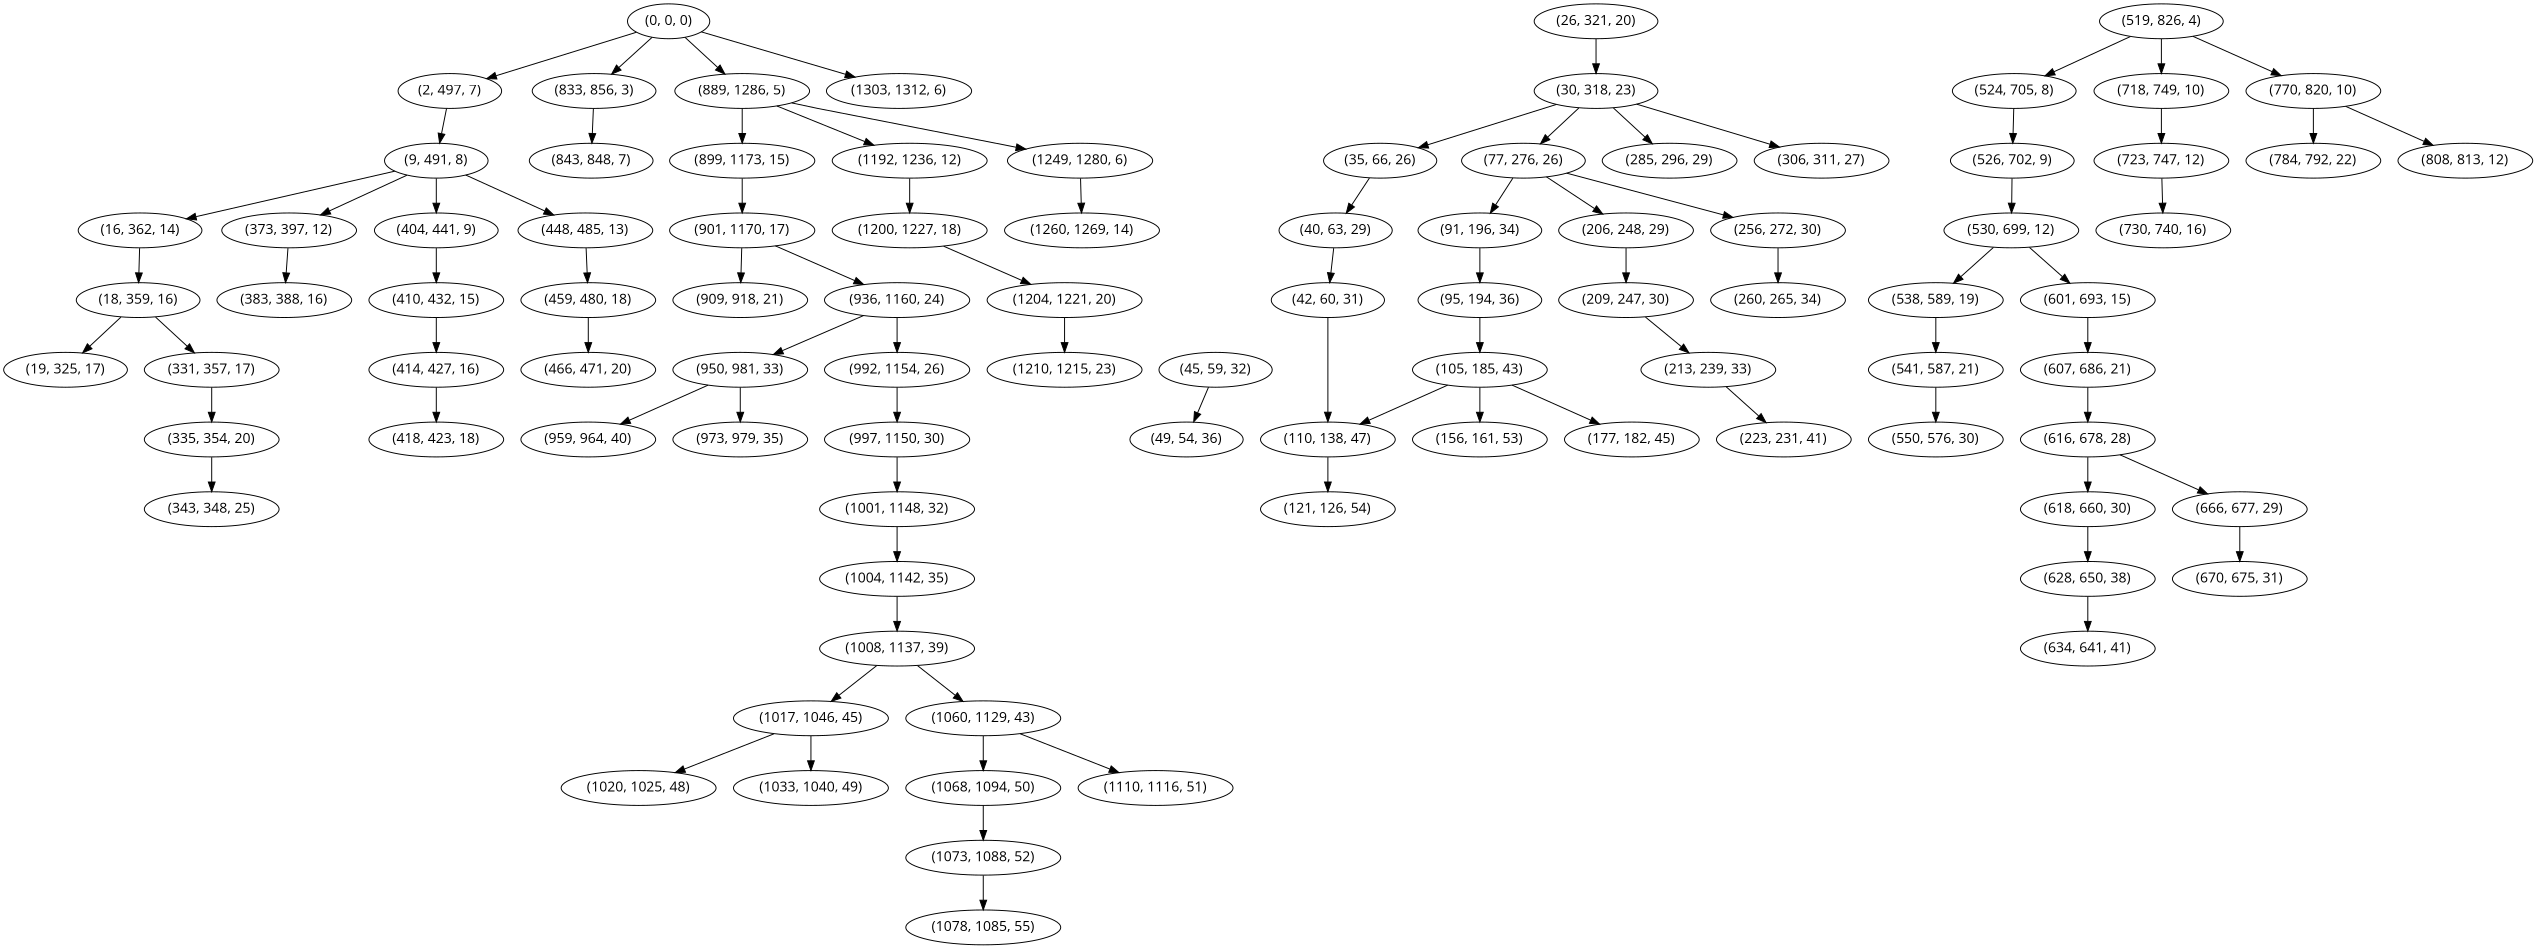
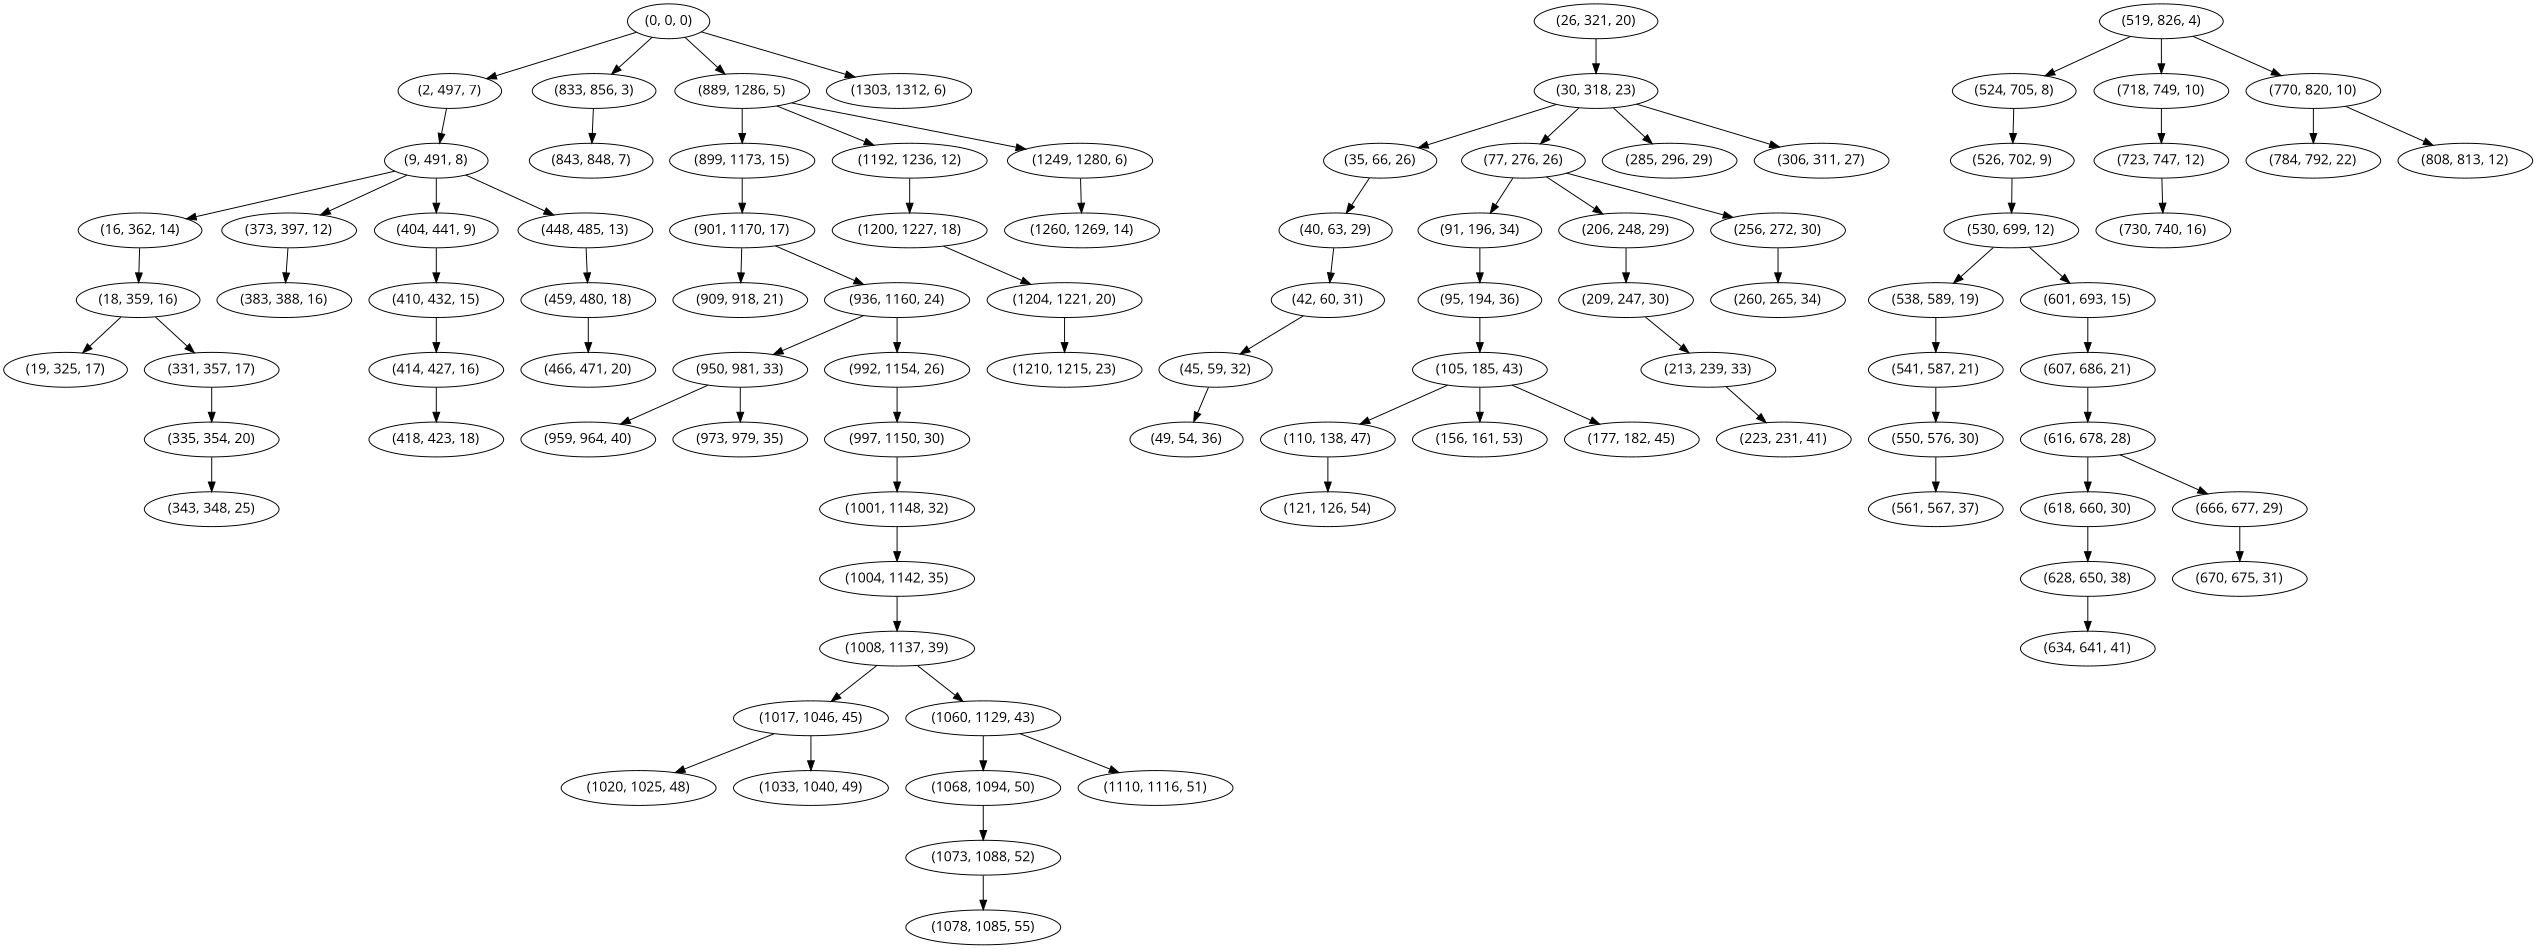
edge "(42, 60, 31)" -> "(110, 138, 47)": now "(42, 60, 31)" -> "(45, 59, 32)"
node "(561, 567, 37)": added
